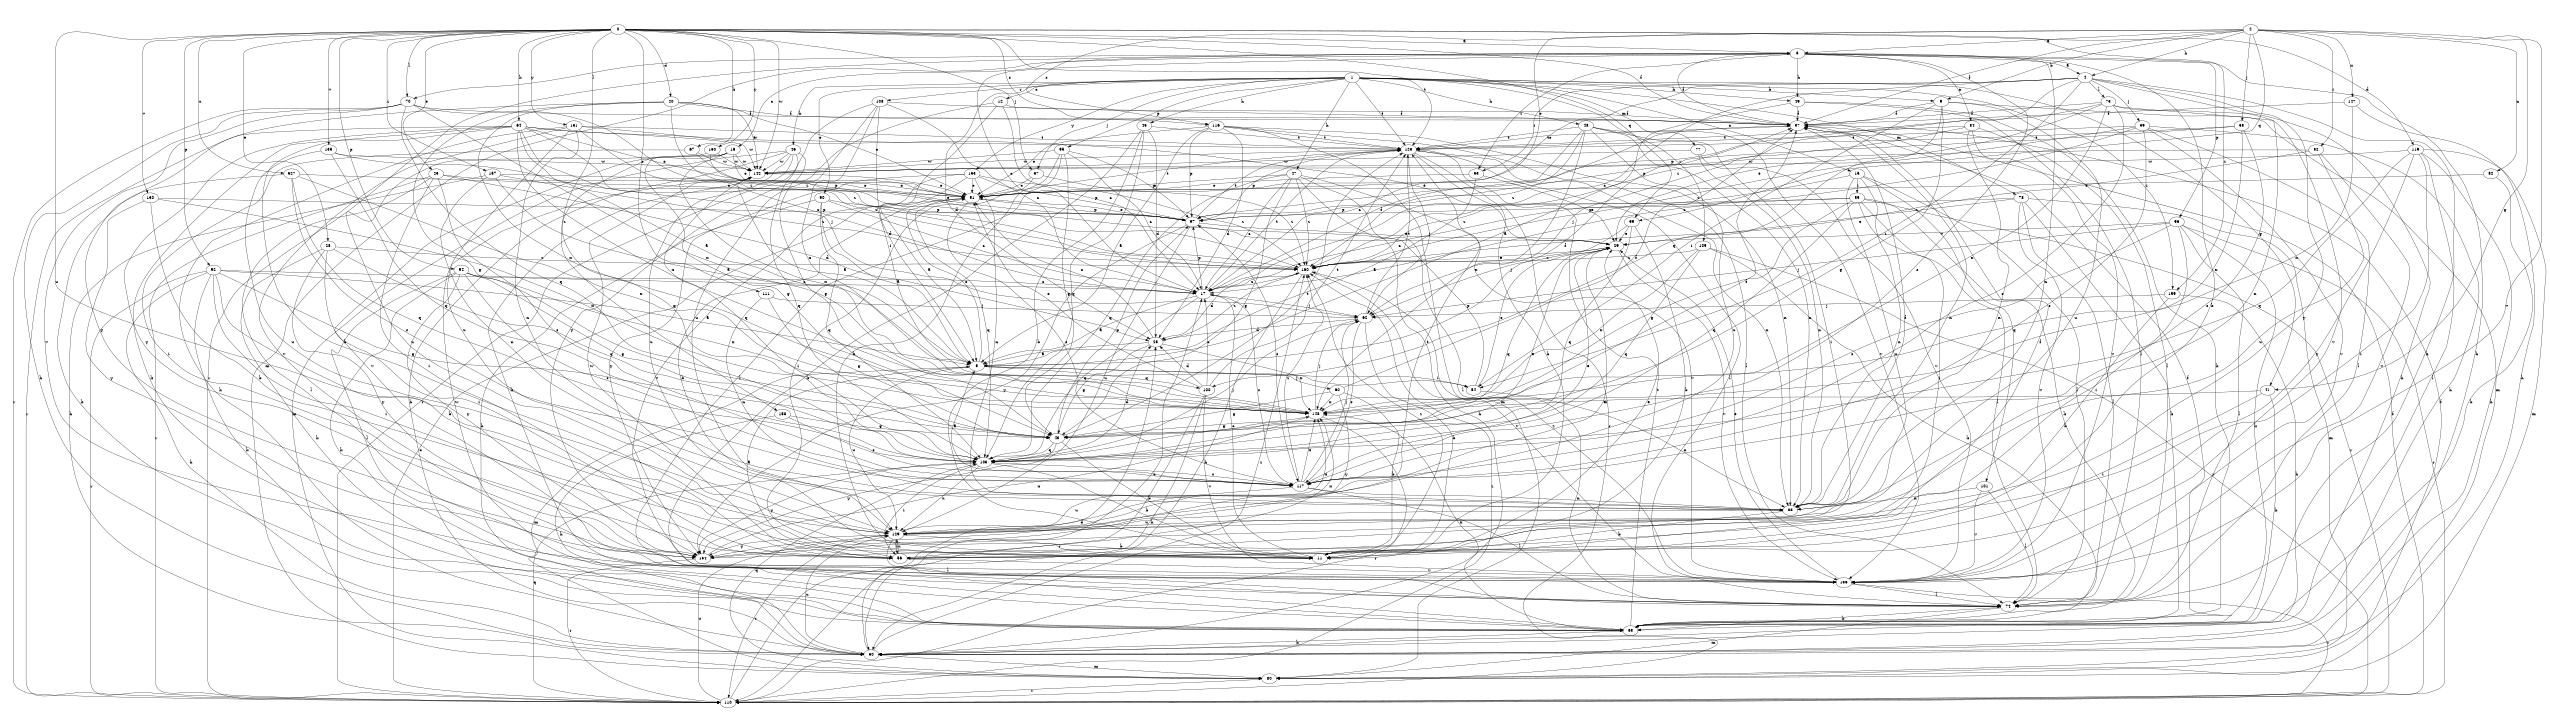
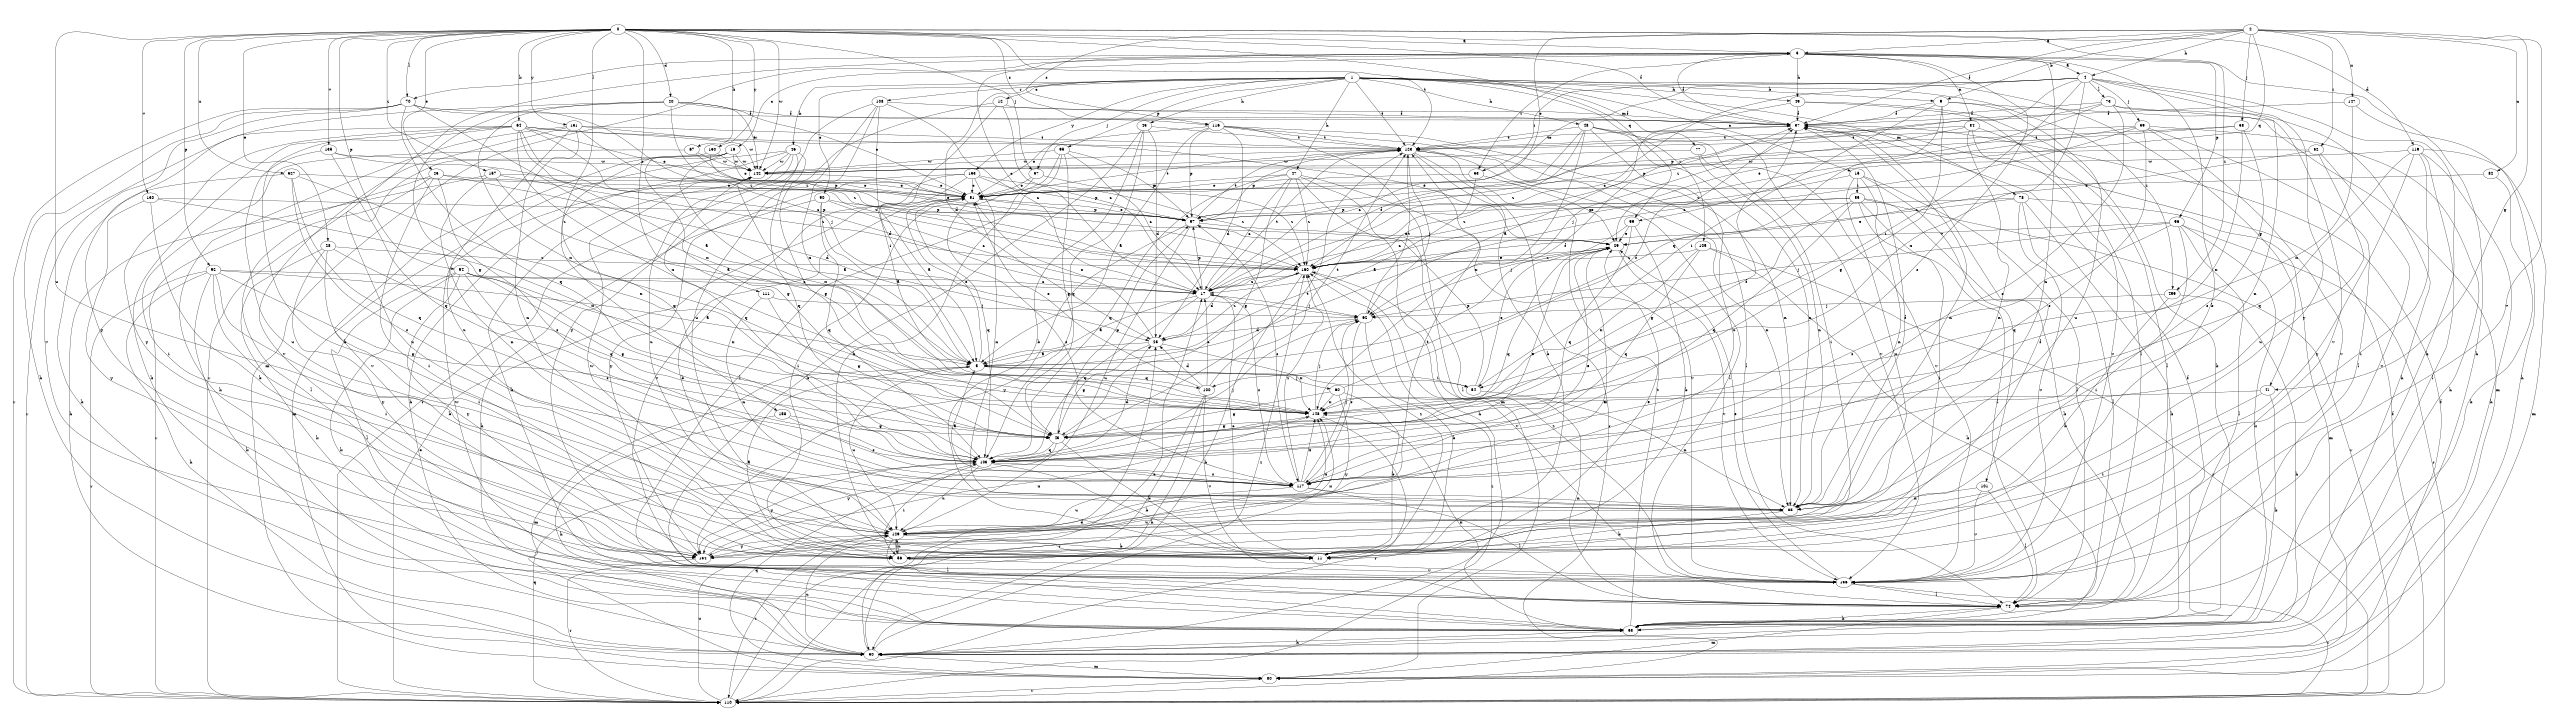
node "159": label "159" -> "459"
edge "73" -> "148": now "4" -> "148"
